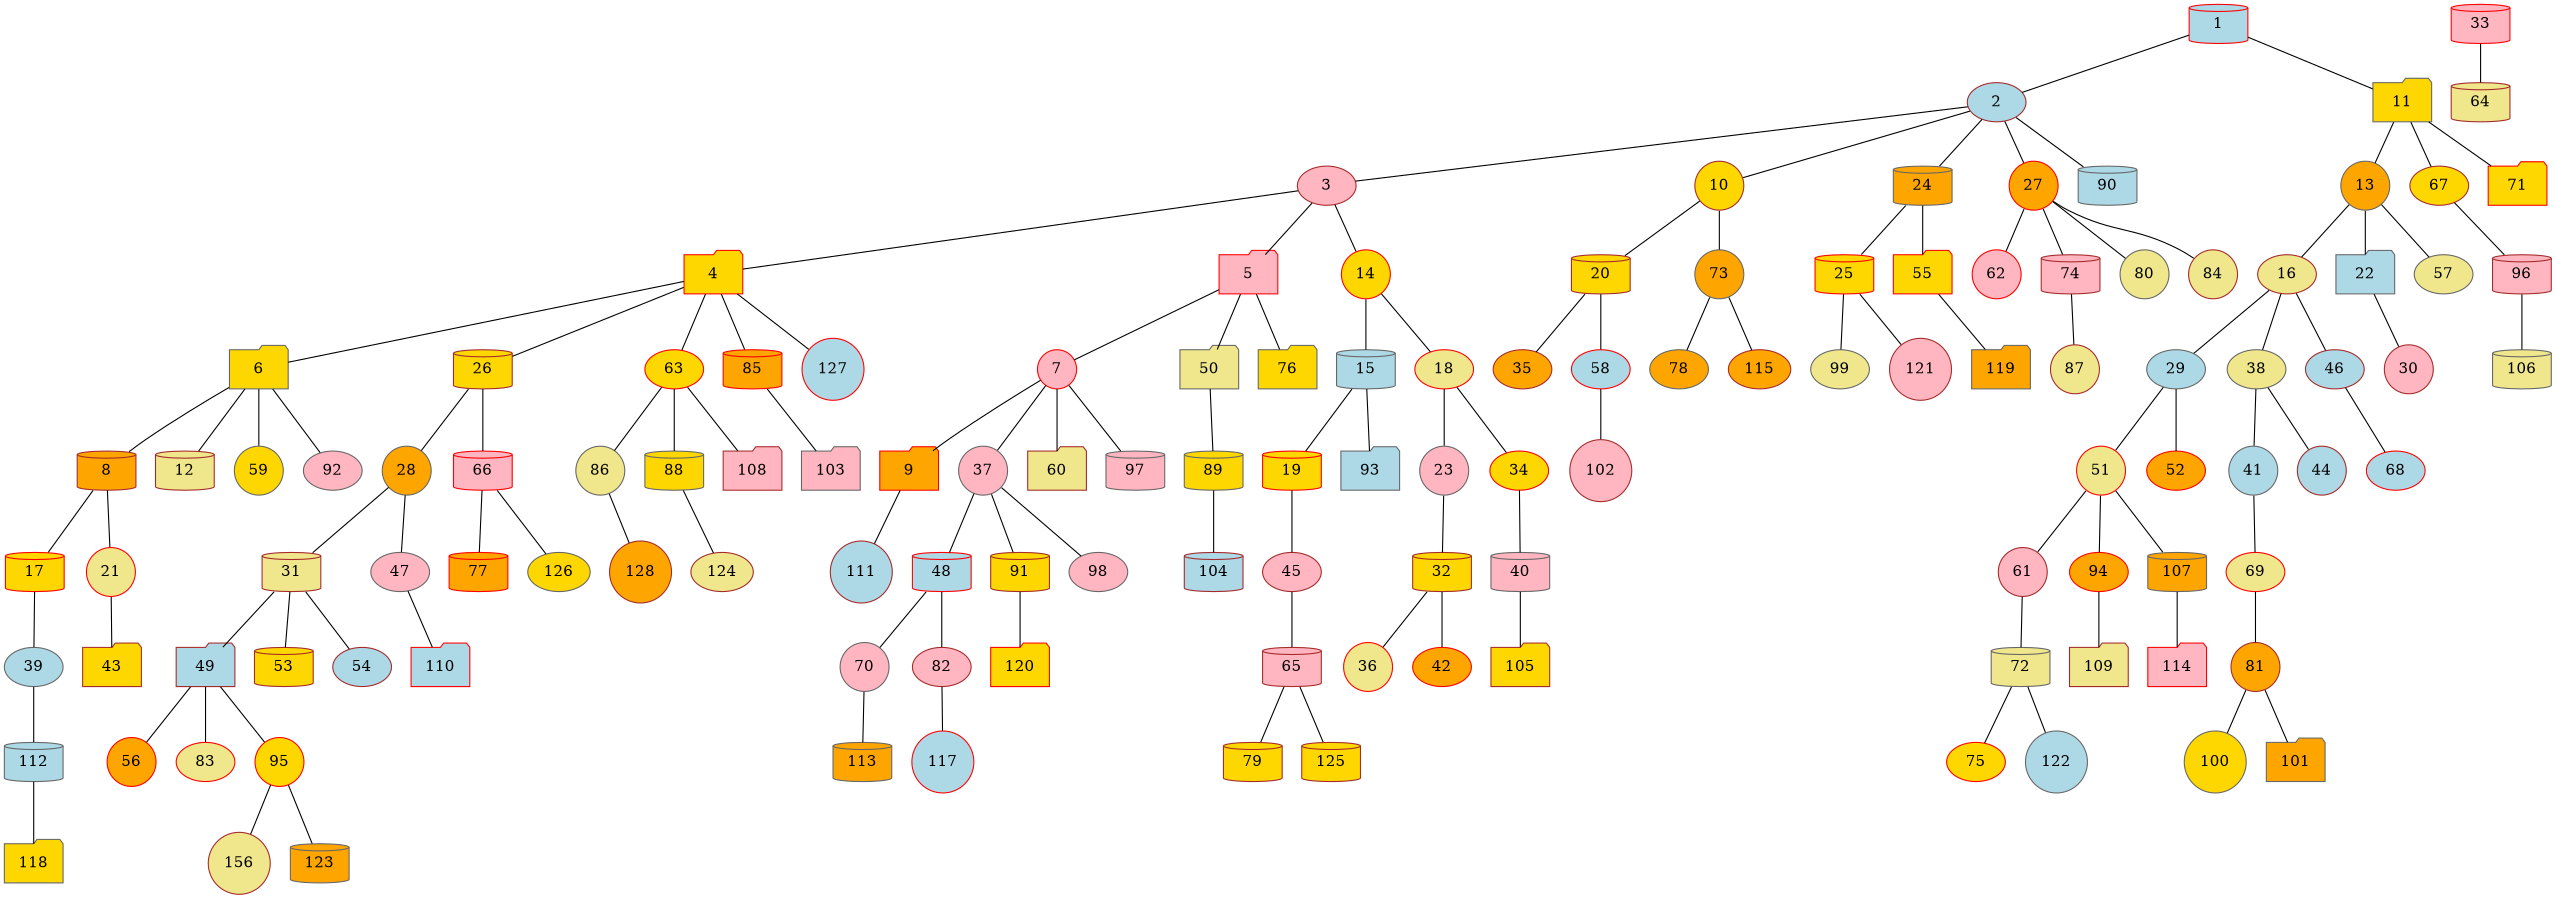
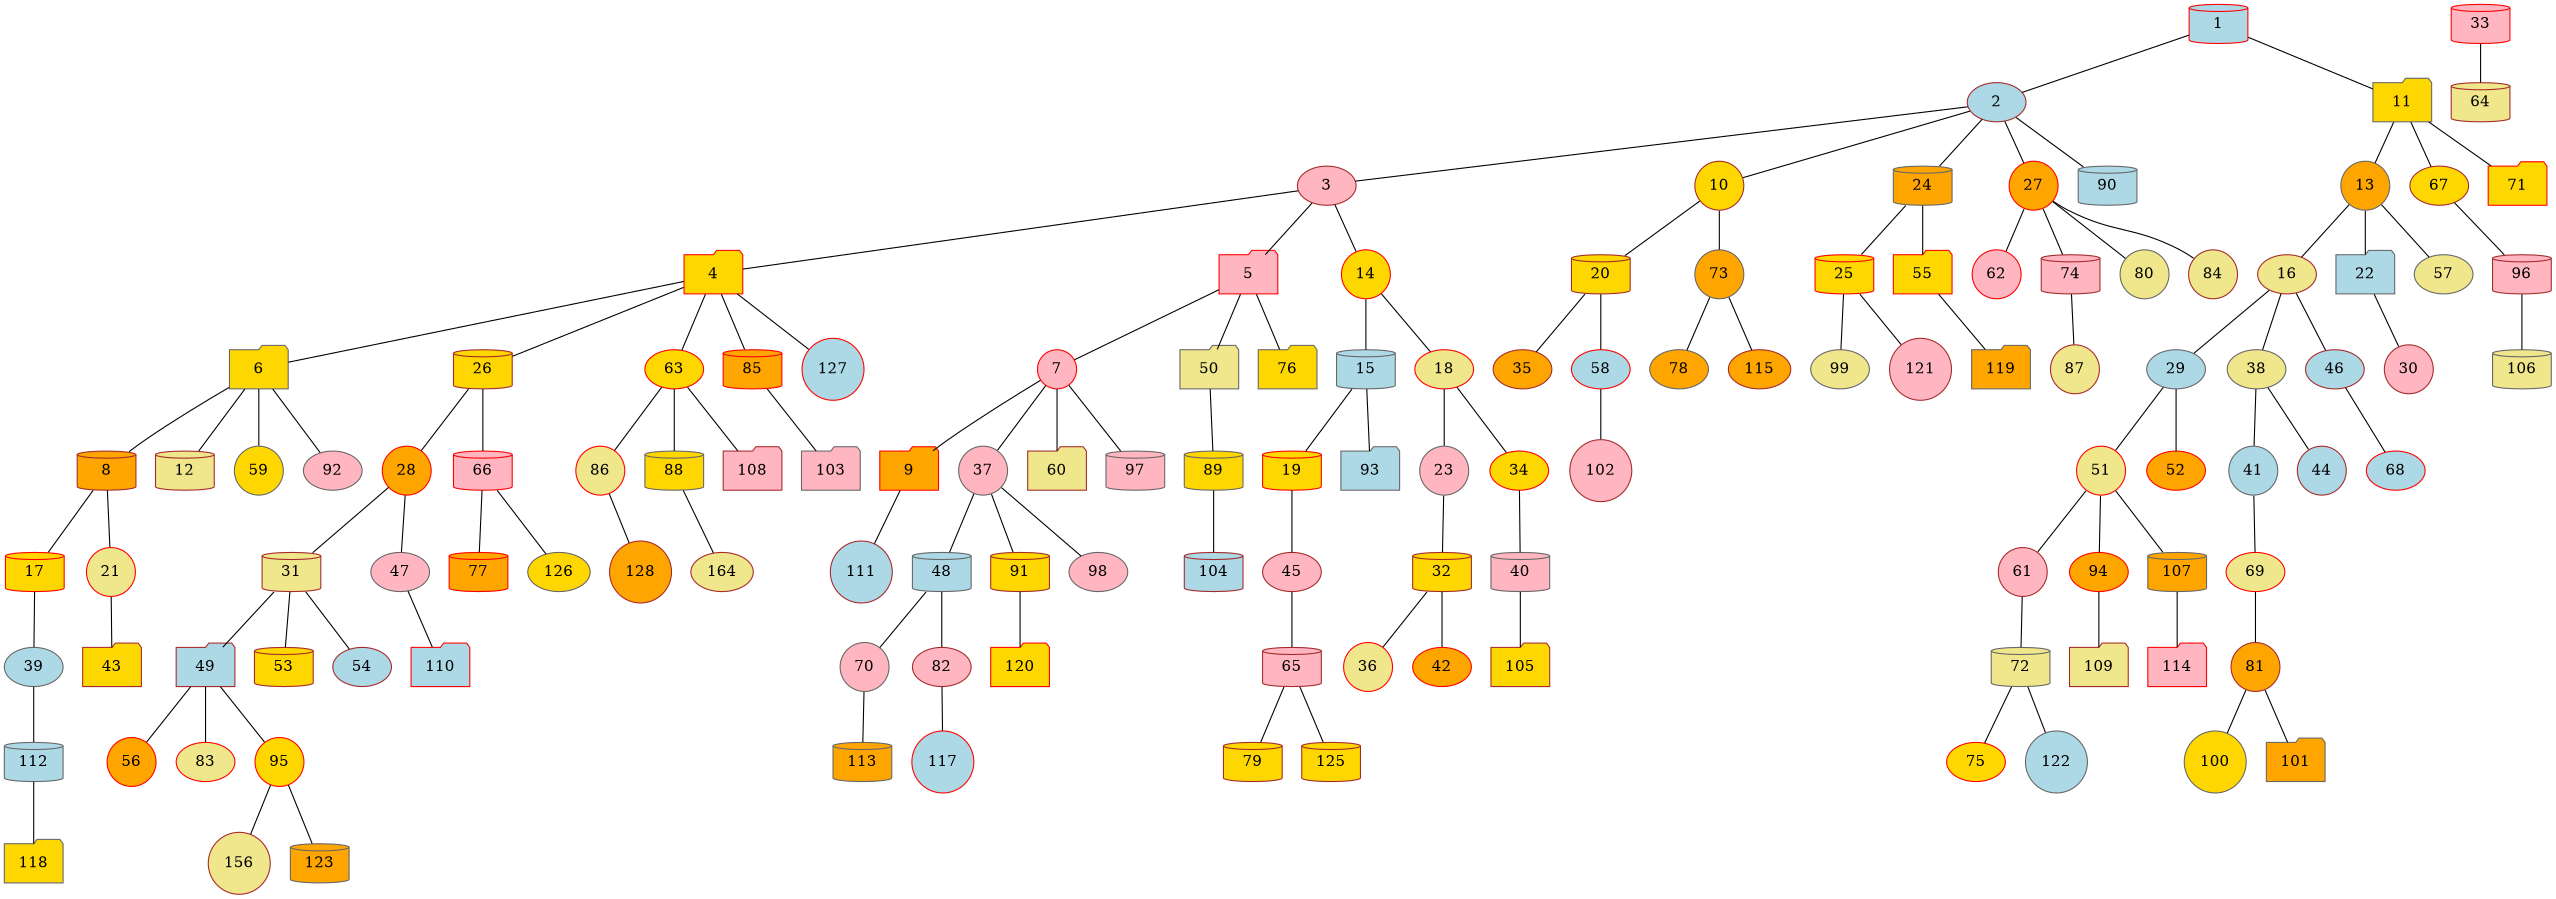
node "28": color gray40 -> red
node "86": color gray40 -> red
node "124": label "124" -> "164"
node "48": color red -> gray40
